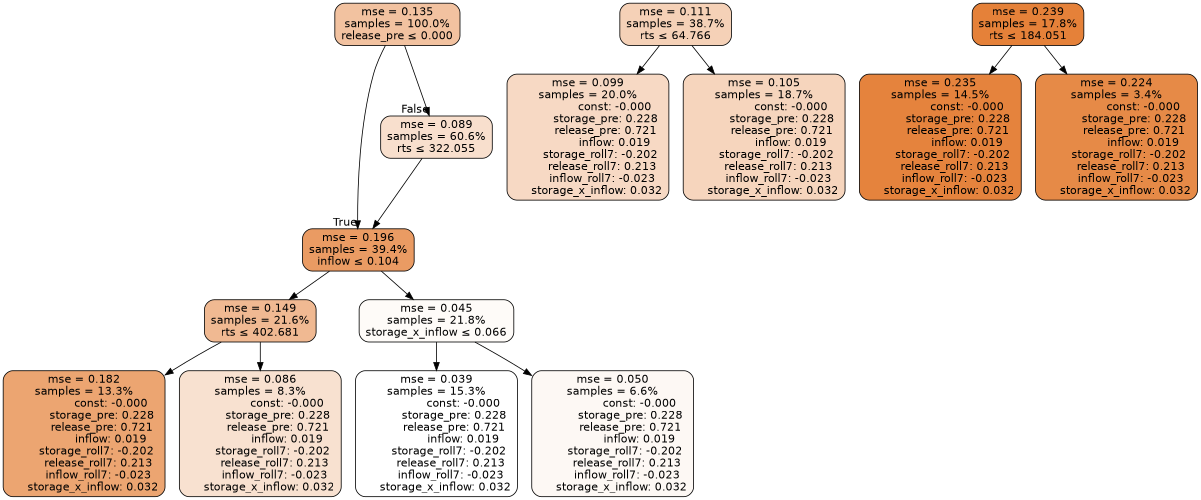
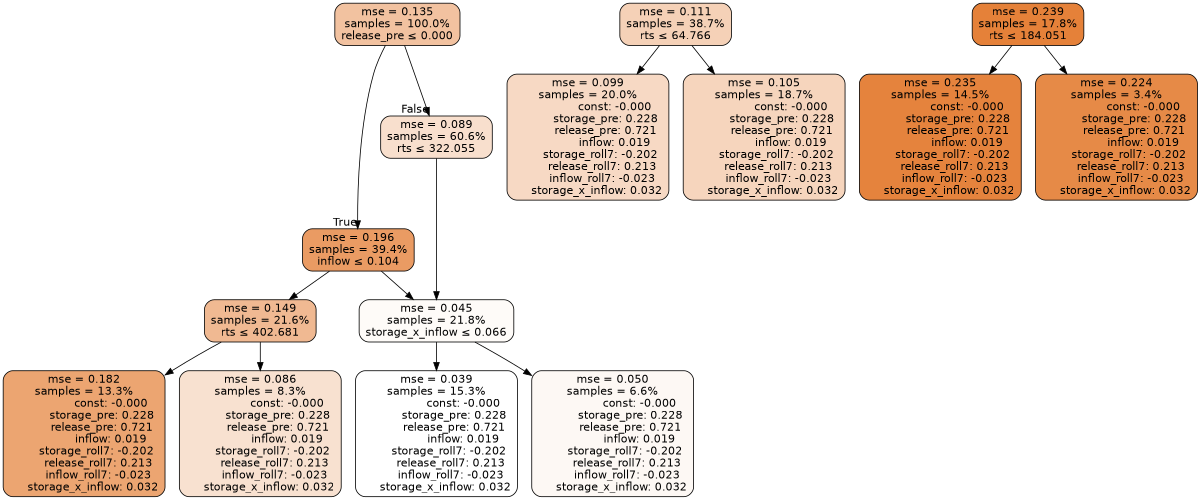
edge "mse = 0.089 samples = 60.6% rts ≤ 322.055" -> "mse = 0.196 samples = 39.4% inflow ≤ 0.104": now "mse = 0.089 samples = 60.6% rts ≤ 322.055" -> "mse = 0.045 samples = 21.8% storage_x_inflow ≤ 0.066"
